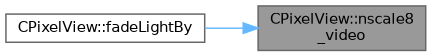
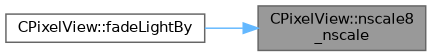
node "CPixelView::nscale8 _video": label "CPixelView::nscale8 _video" -> "CPixelView::nscale8 _nscale"
